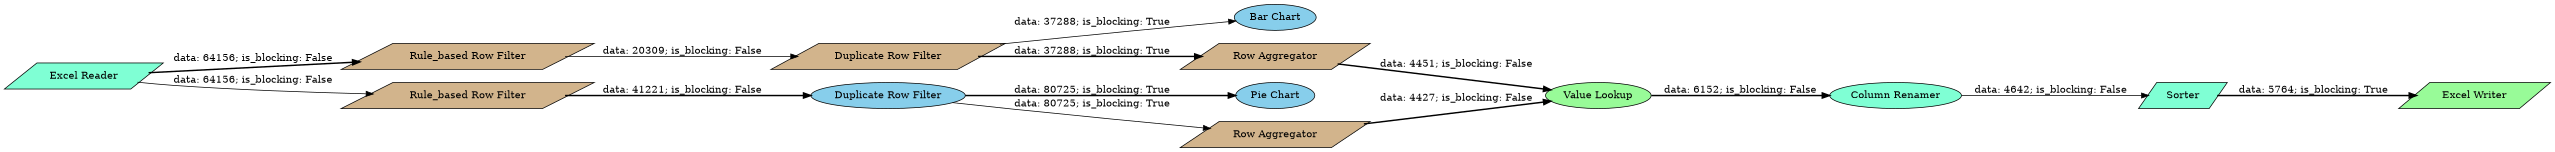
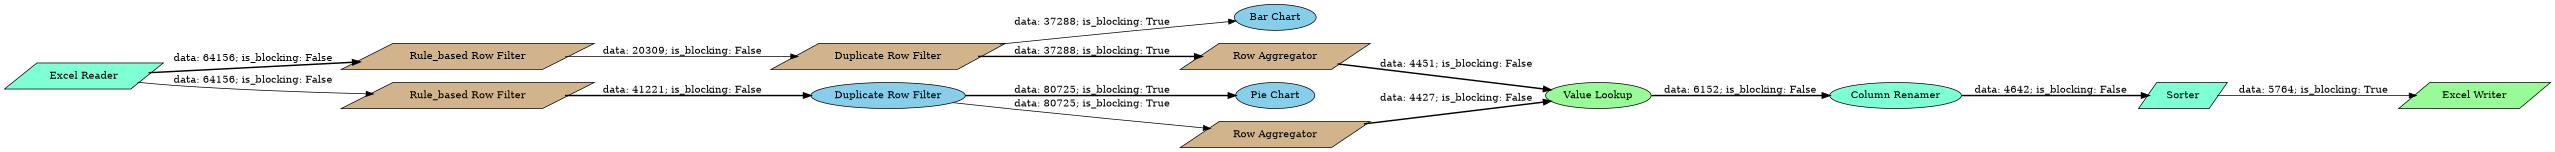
edge "Column Renamer" -> "Sorter": style solid -> bold
edge "Sorter" -> "Excel Writer": style bold -> solid
